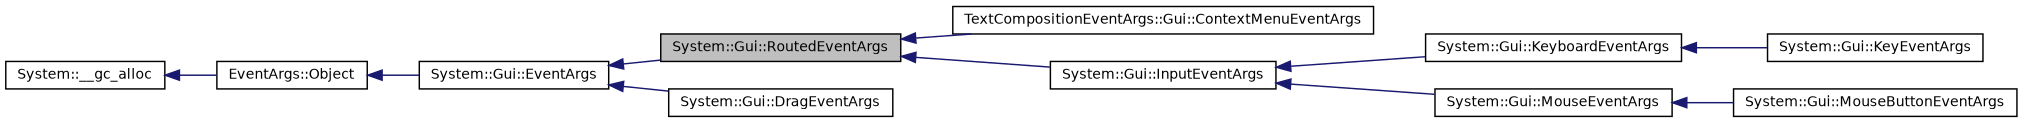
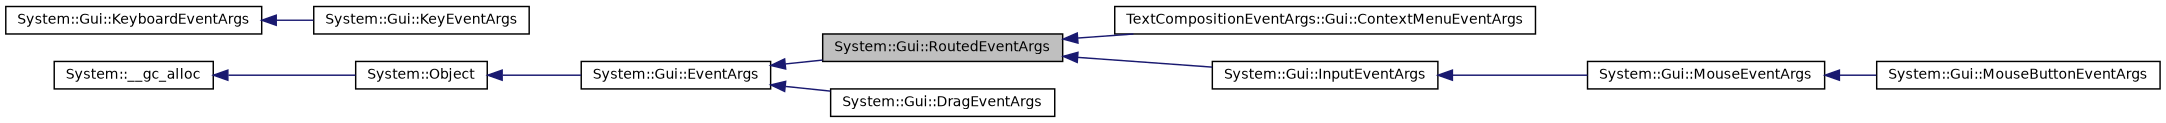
edge "System::Gui::KeyboardEventArgs" -> "System::Gui::InputEventArgs": removed
node "EventArgs::Object": label "EventArgs::Object" -> "System::Object"
